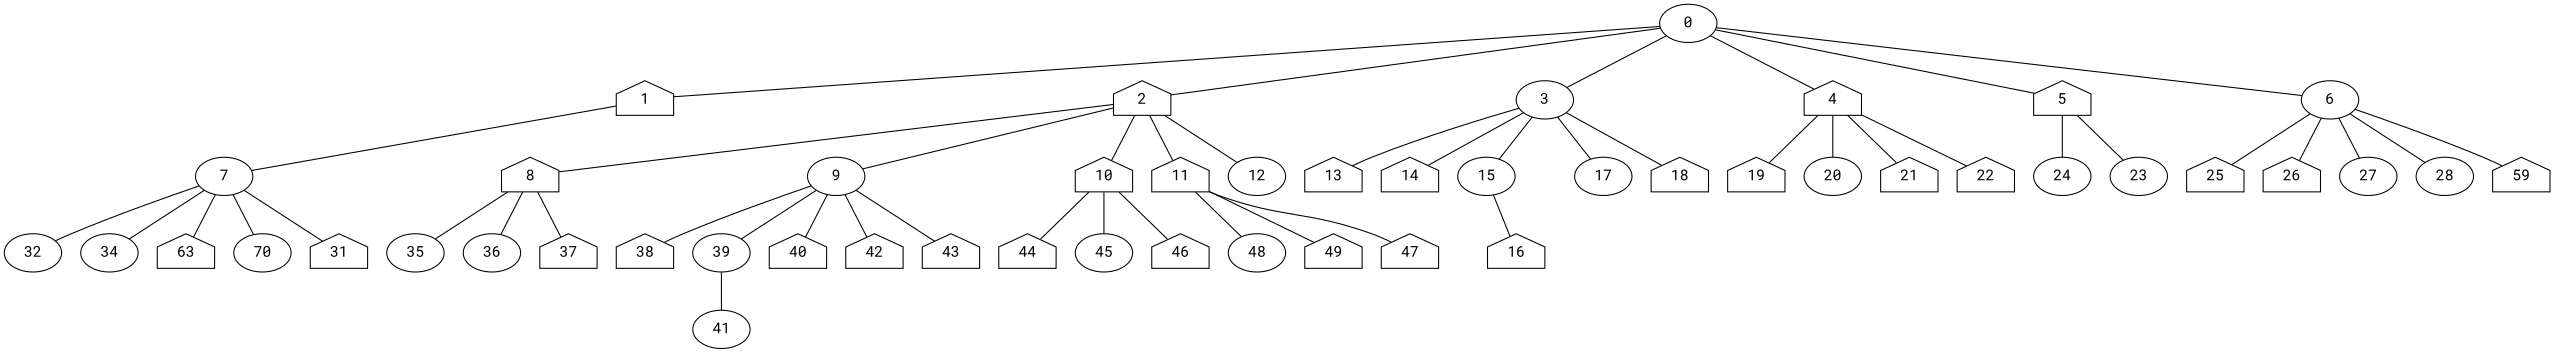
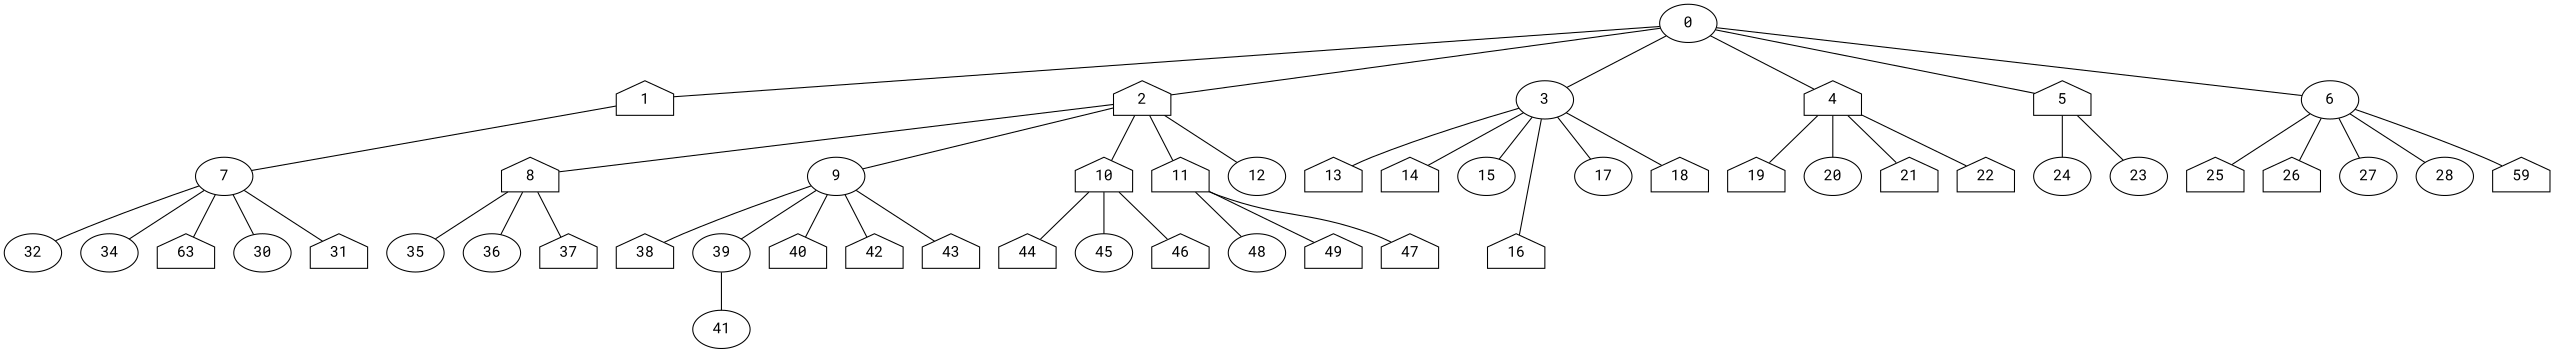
edge "15" -- "16": now "3" -- "16"
node "70": label "70" -> "30"
